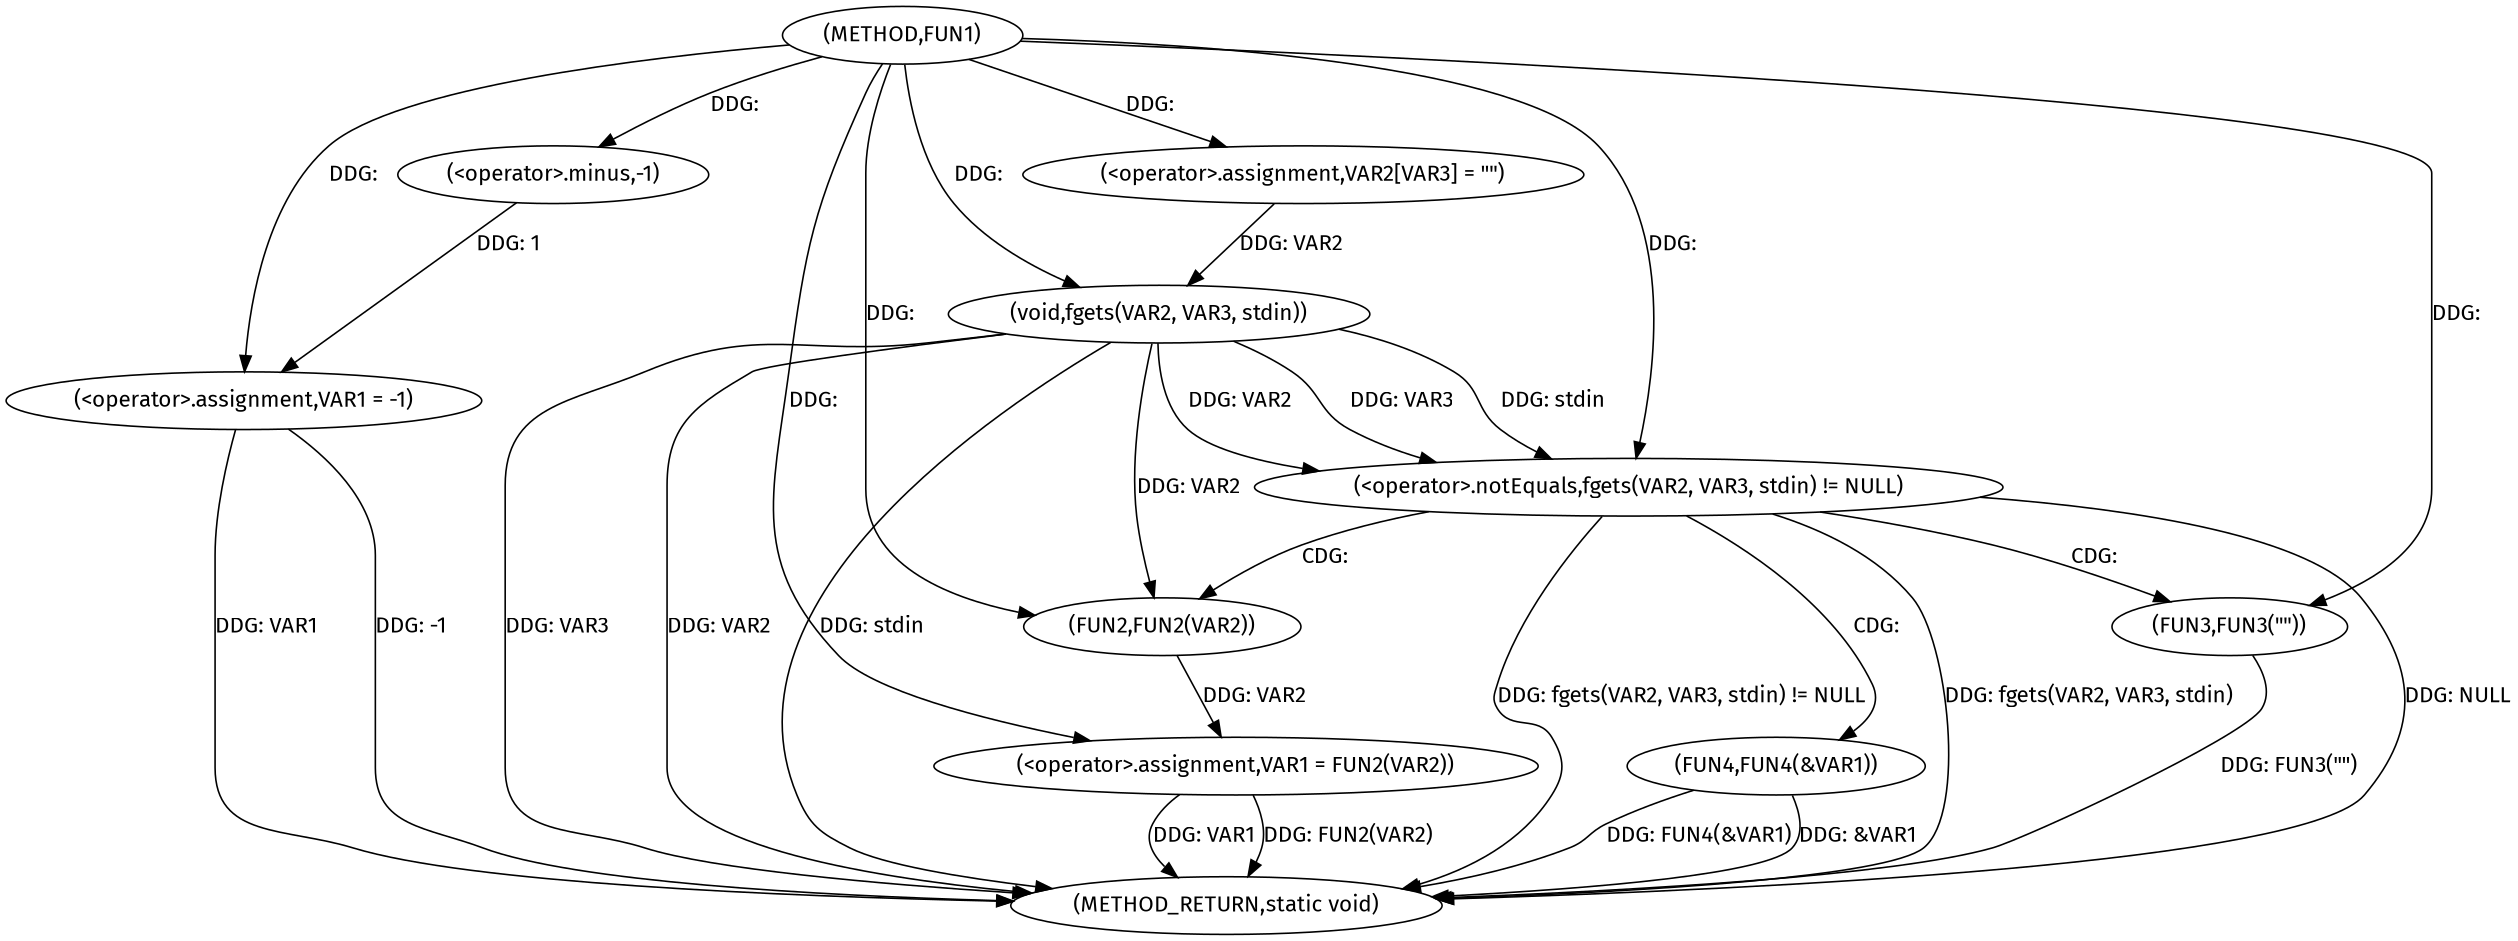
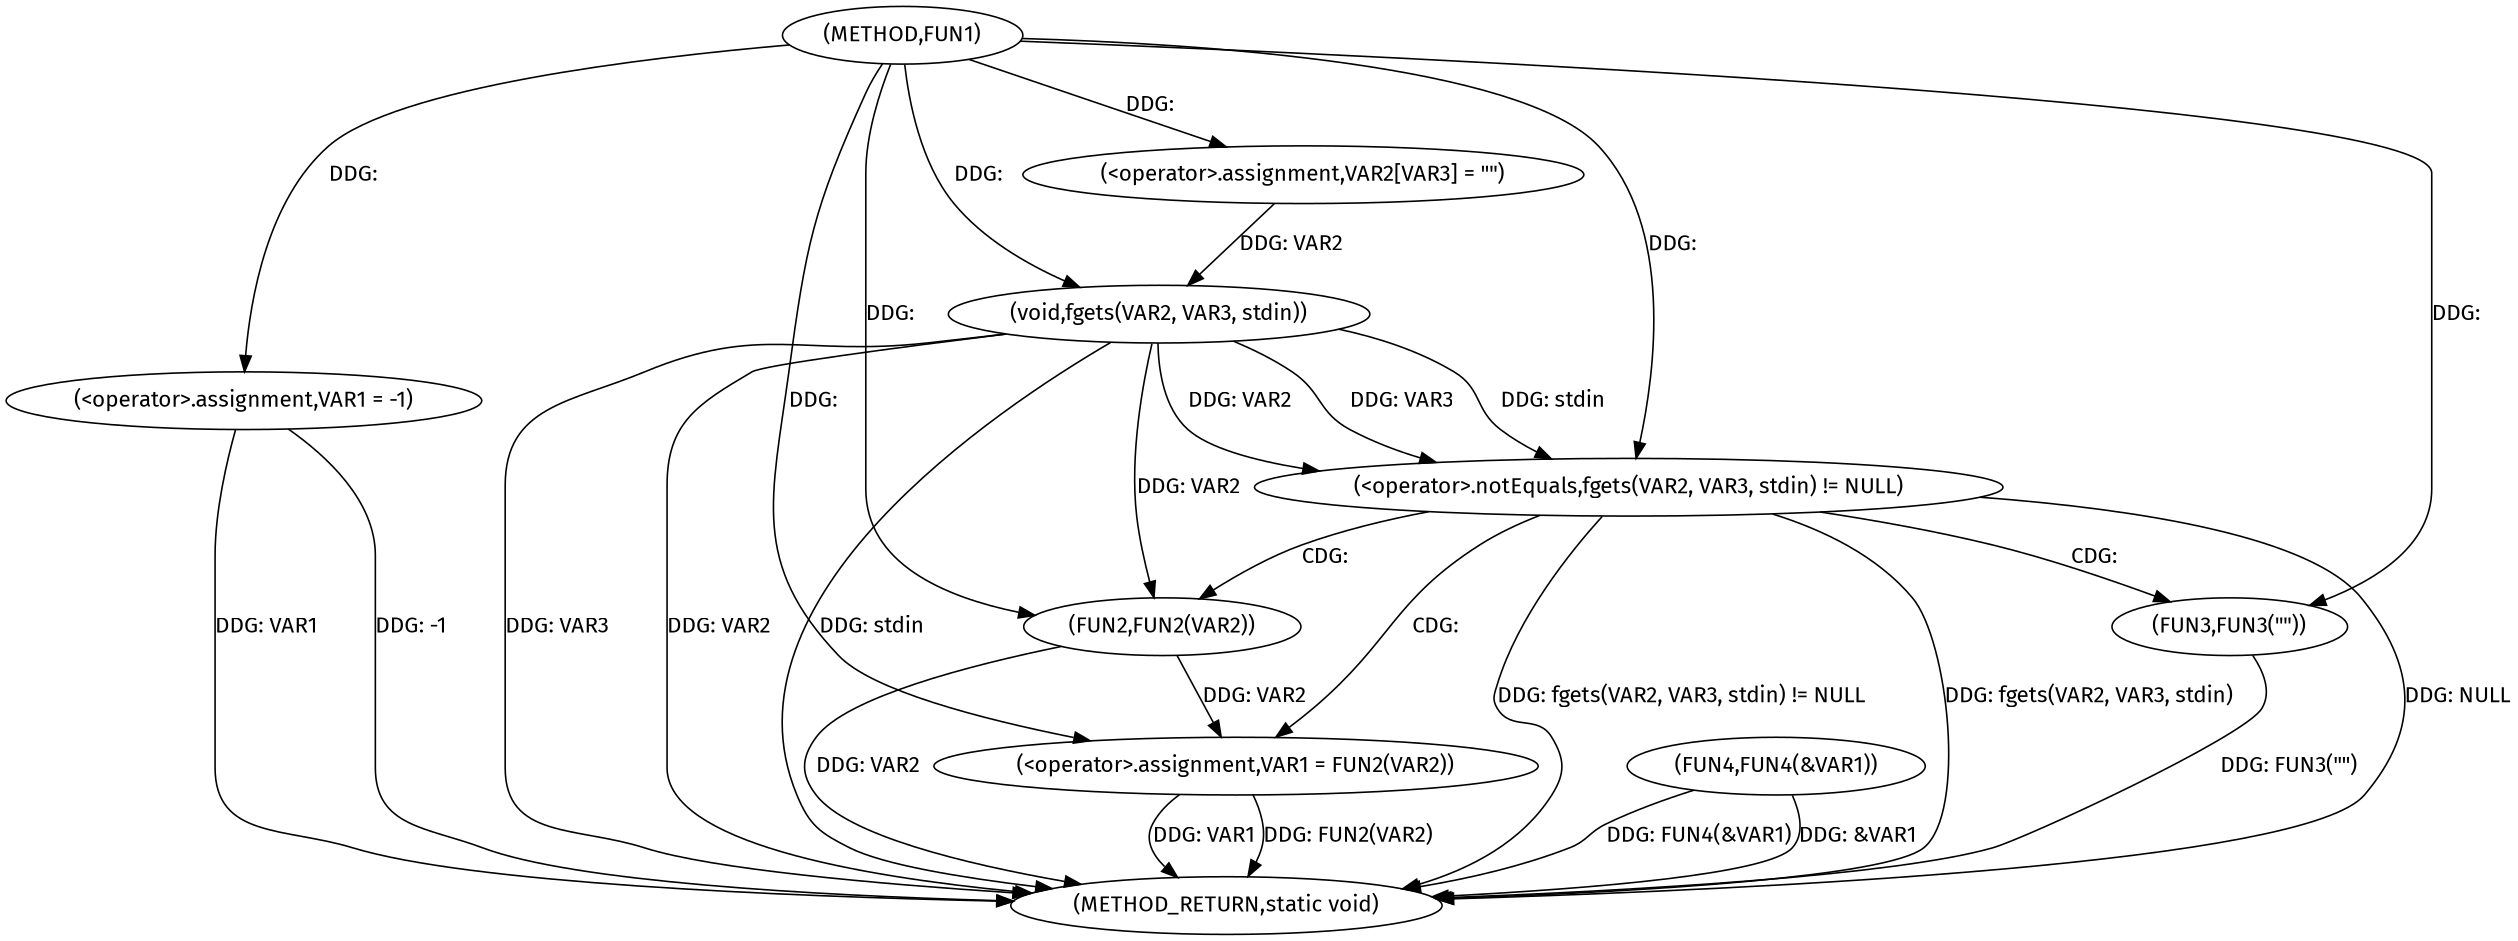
node "(<operator>.minus,-1)": removed
edge "(<operator>.notEquals,fgets(VAR2, VAR3, stdin) != NULL)" -> "(FUN4,FUN4(&VAR1))": now "(<operator>.notEquals,fgets(VAR2, VAR3, stdin) != NULL)" -> "(<operator>.assignment,VAR1 = FUN2(VAR2))"
edge "(FUN2,FUN2(VAR2))" -> "(METHOD_RETURN,static void)": added, label "DDG: VAR2"
